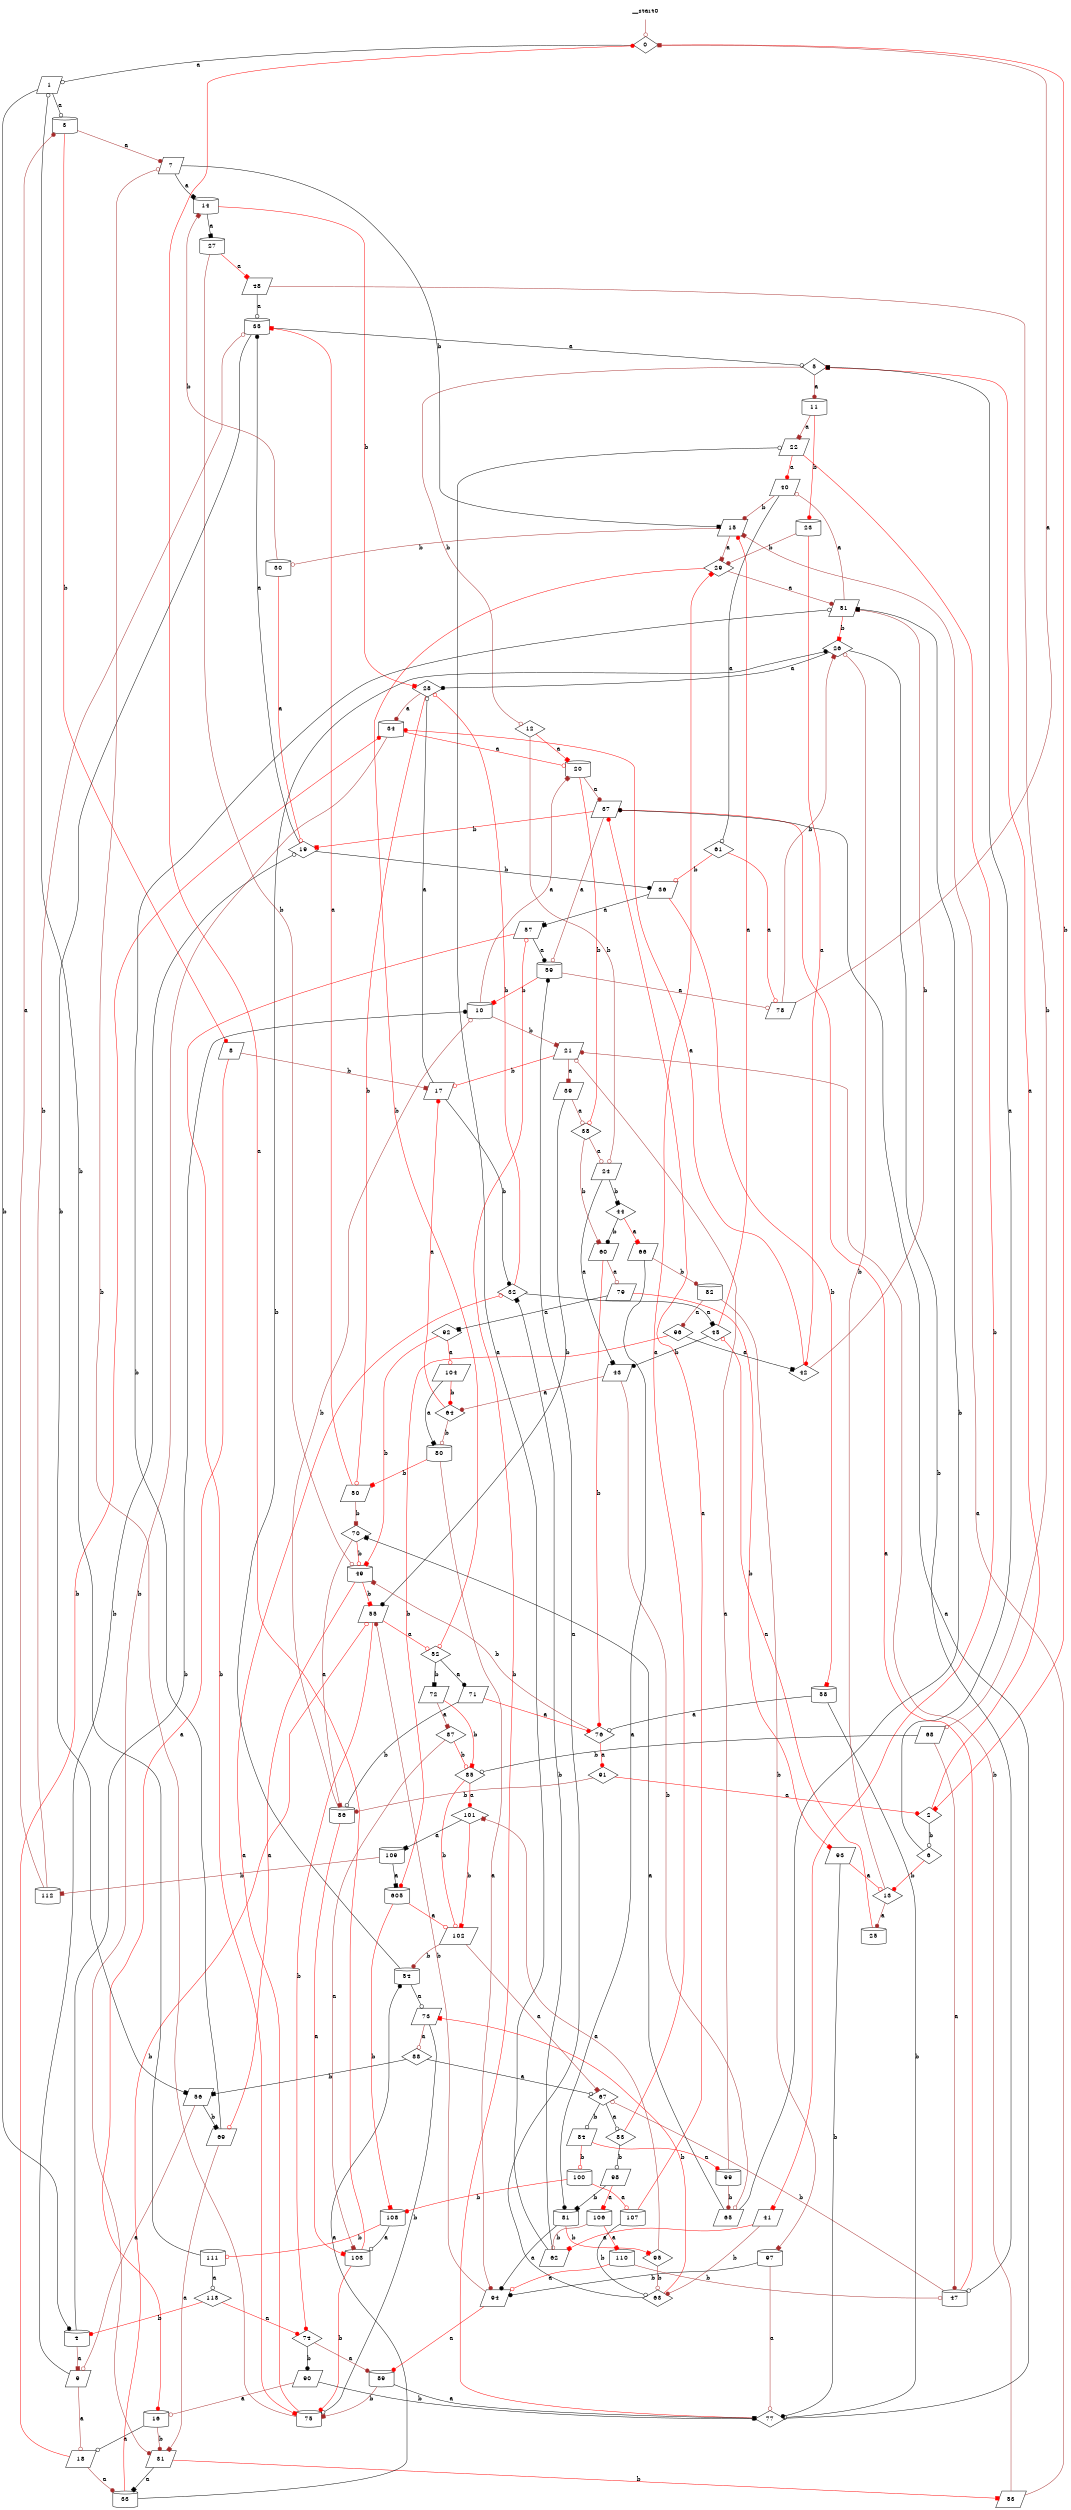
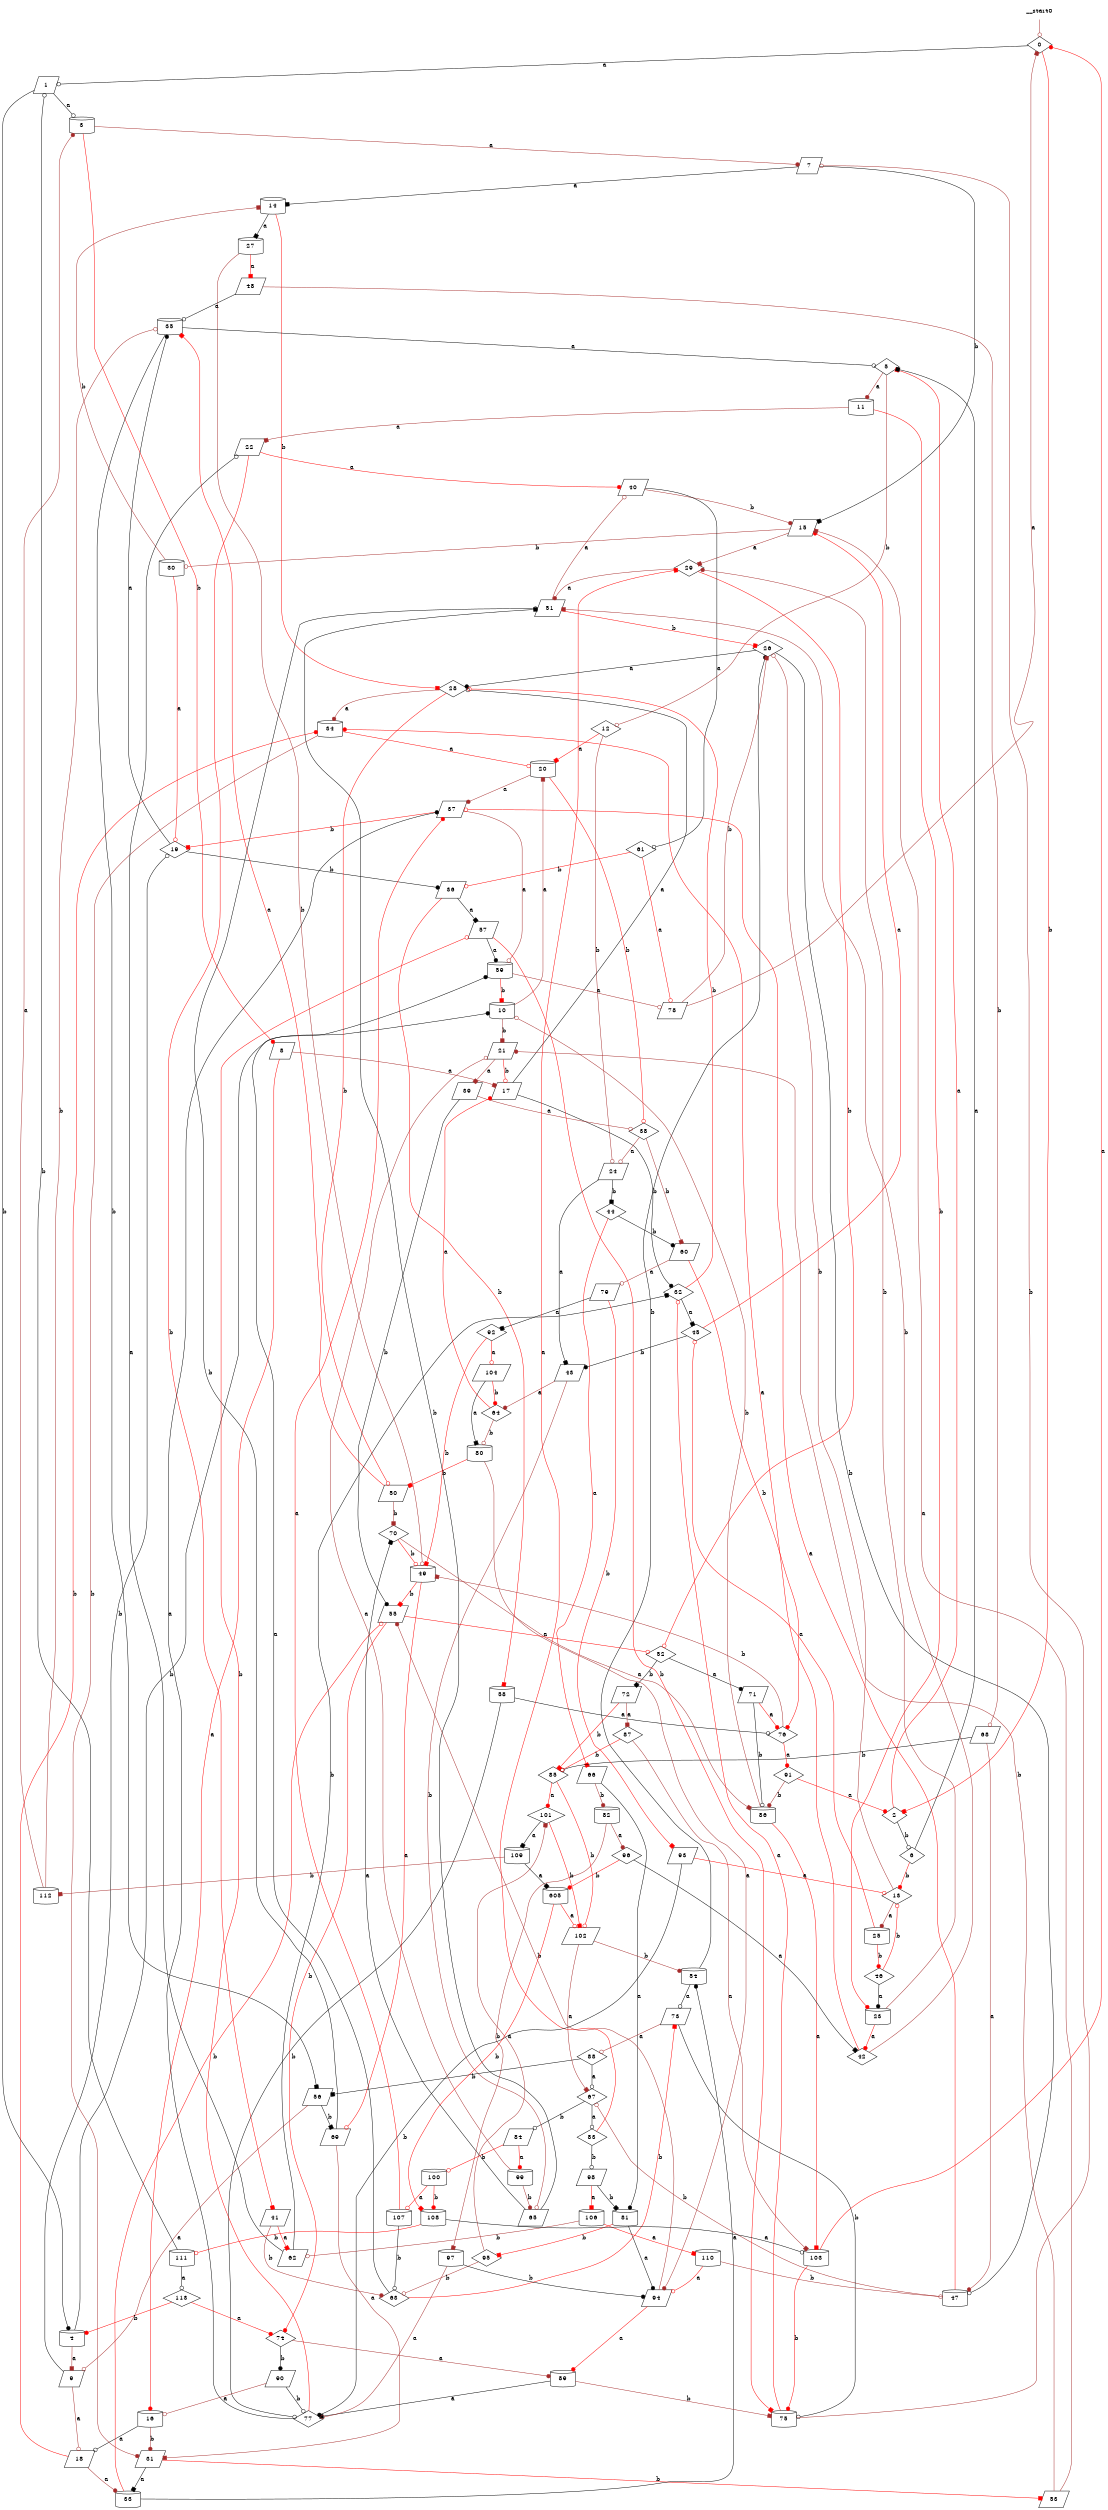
edge "8" -> "17": label "b" -> "a"
node "46": added
